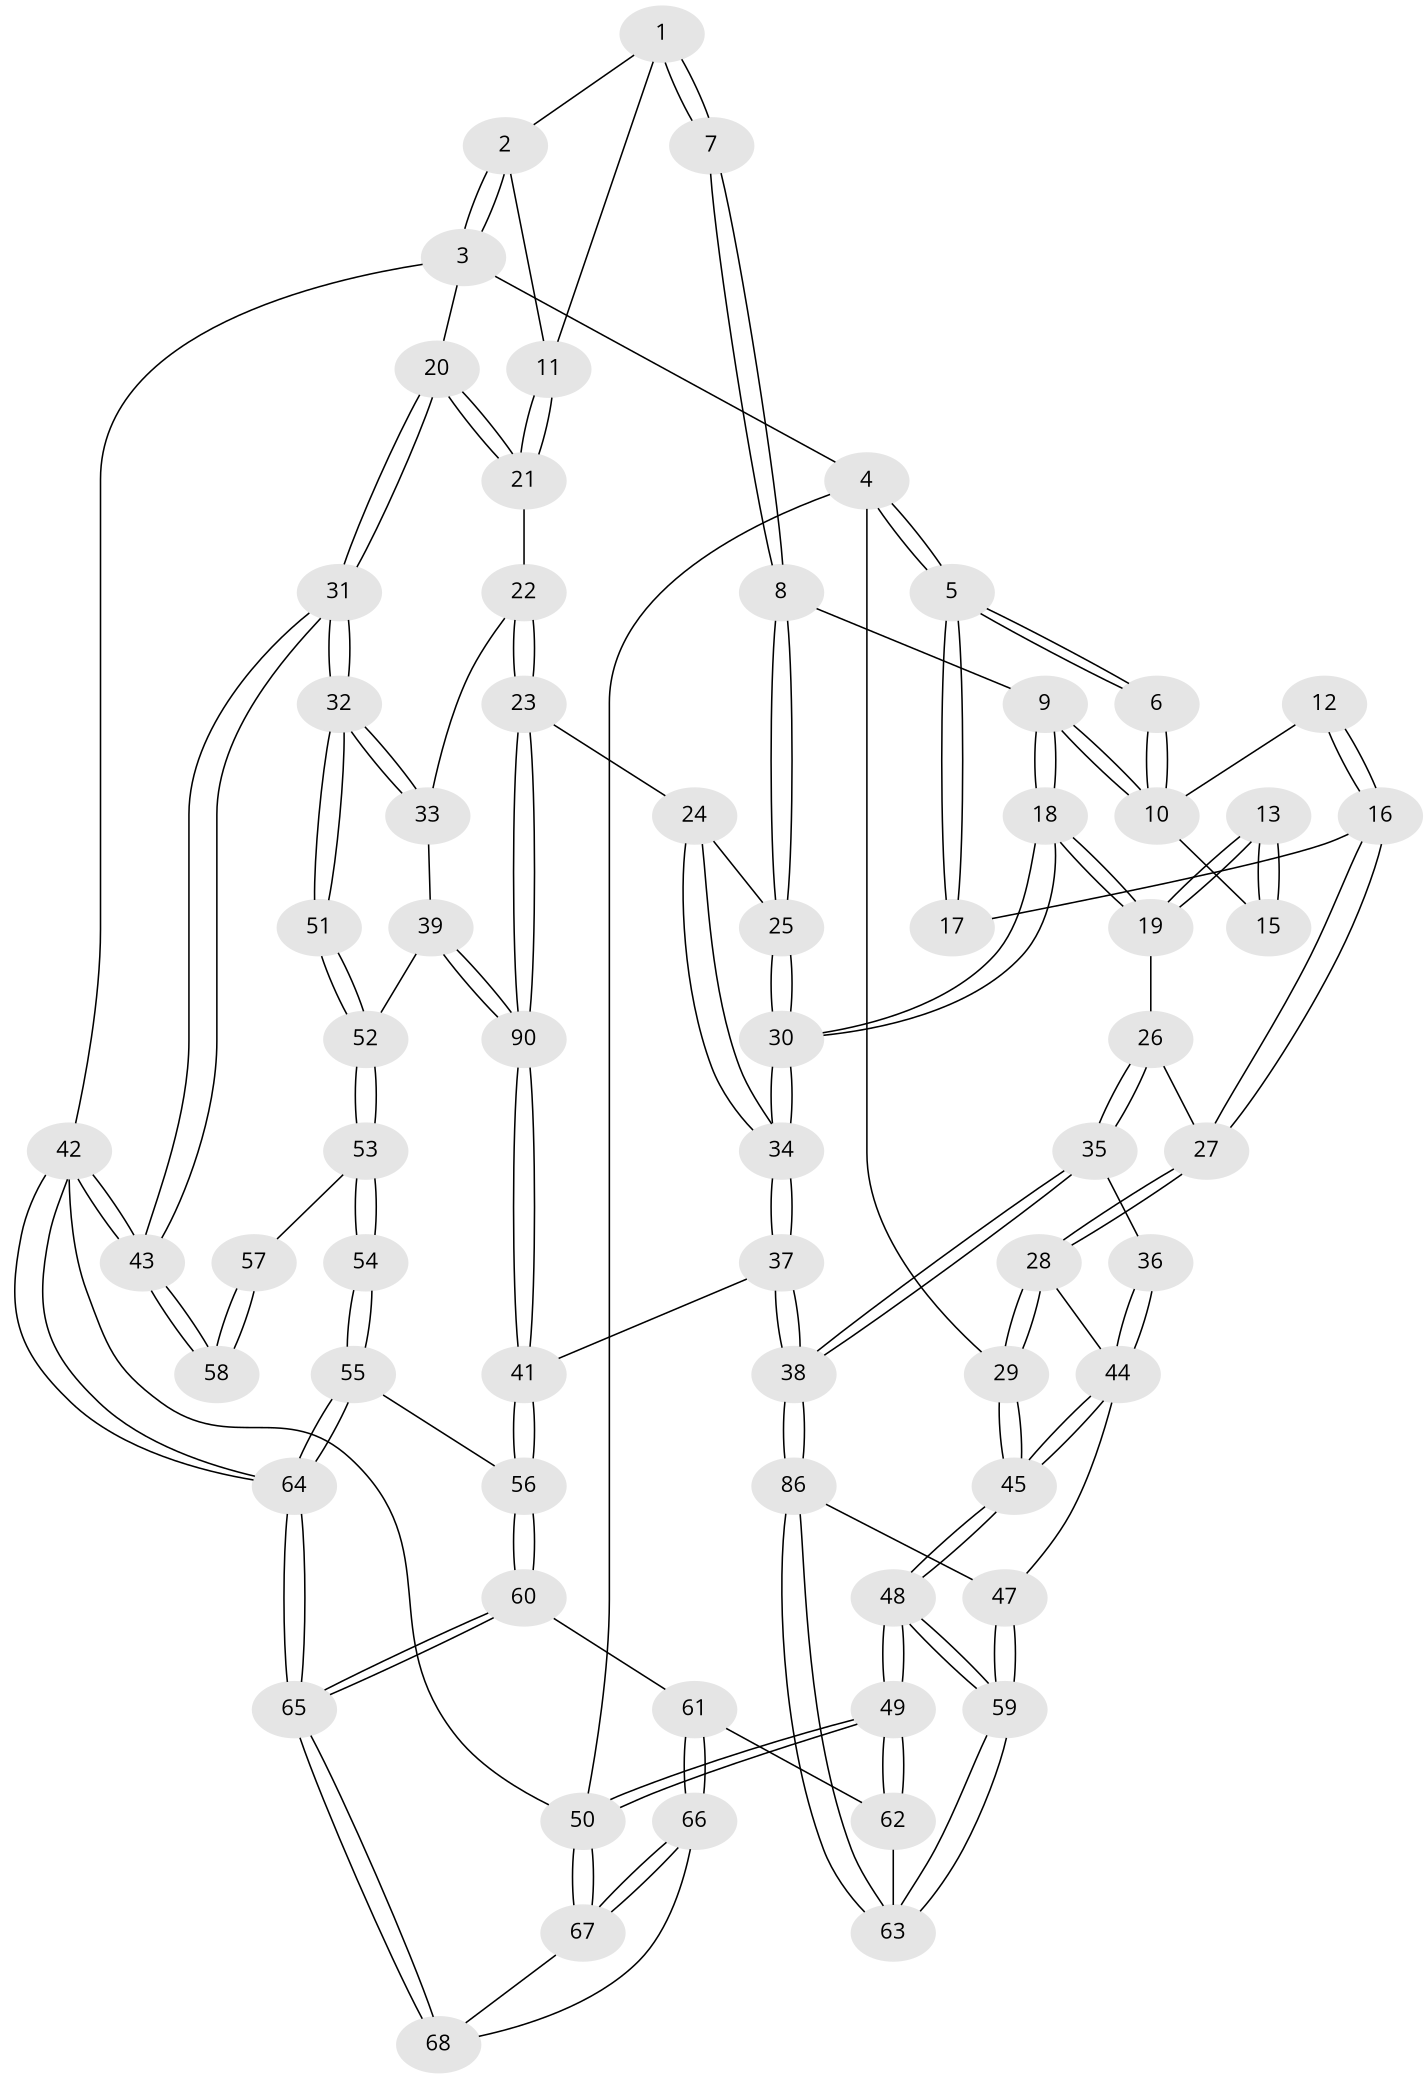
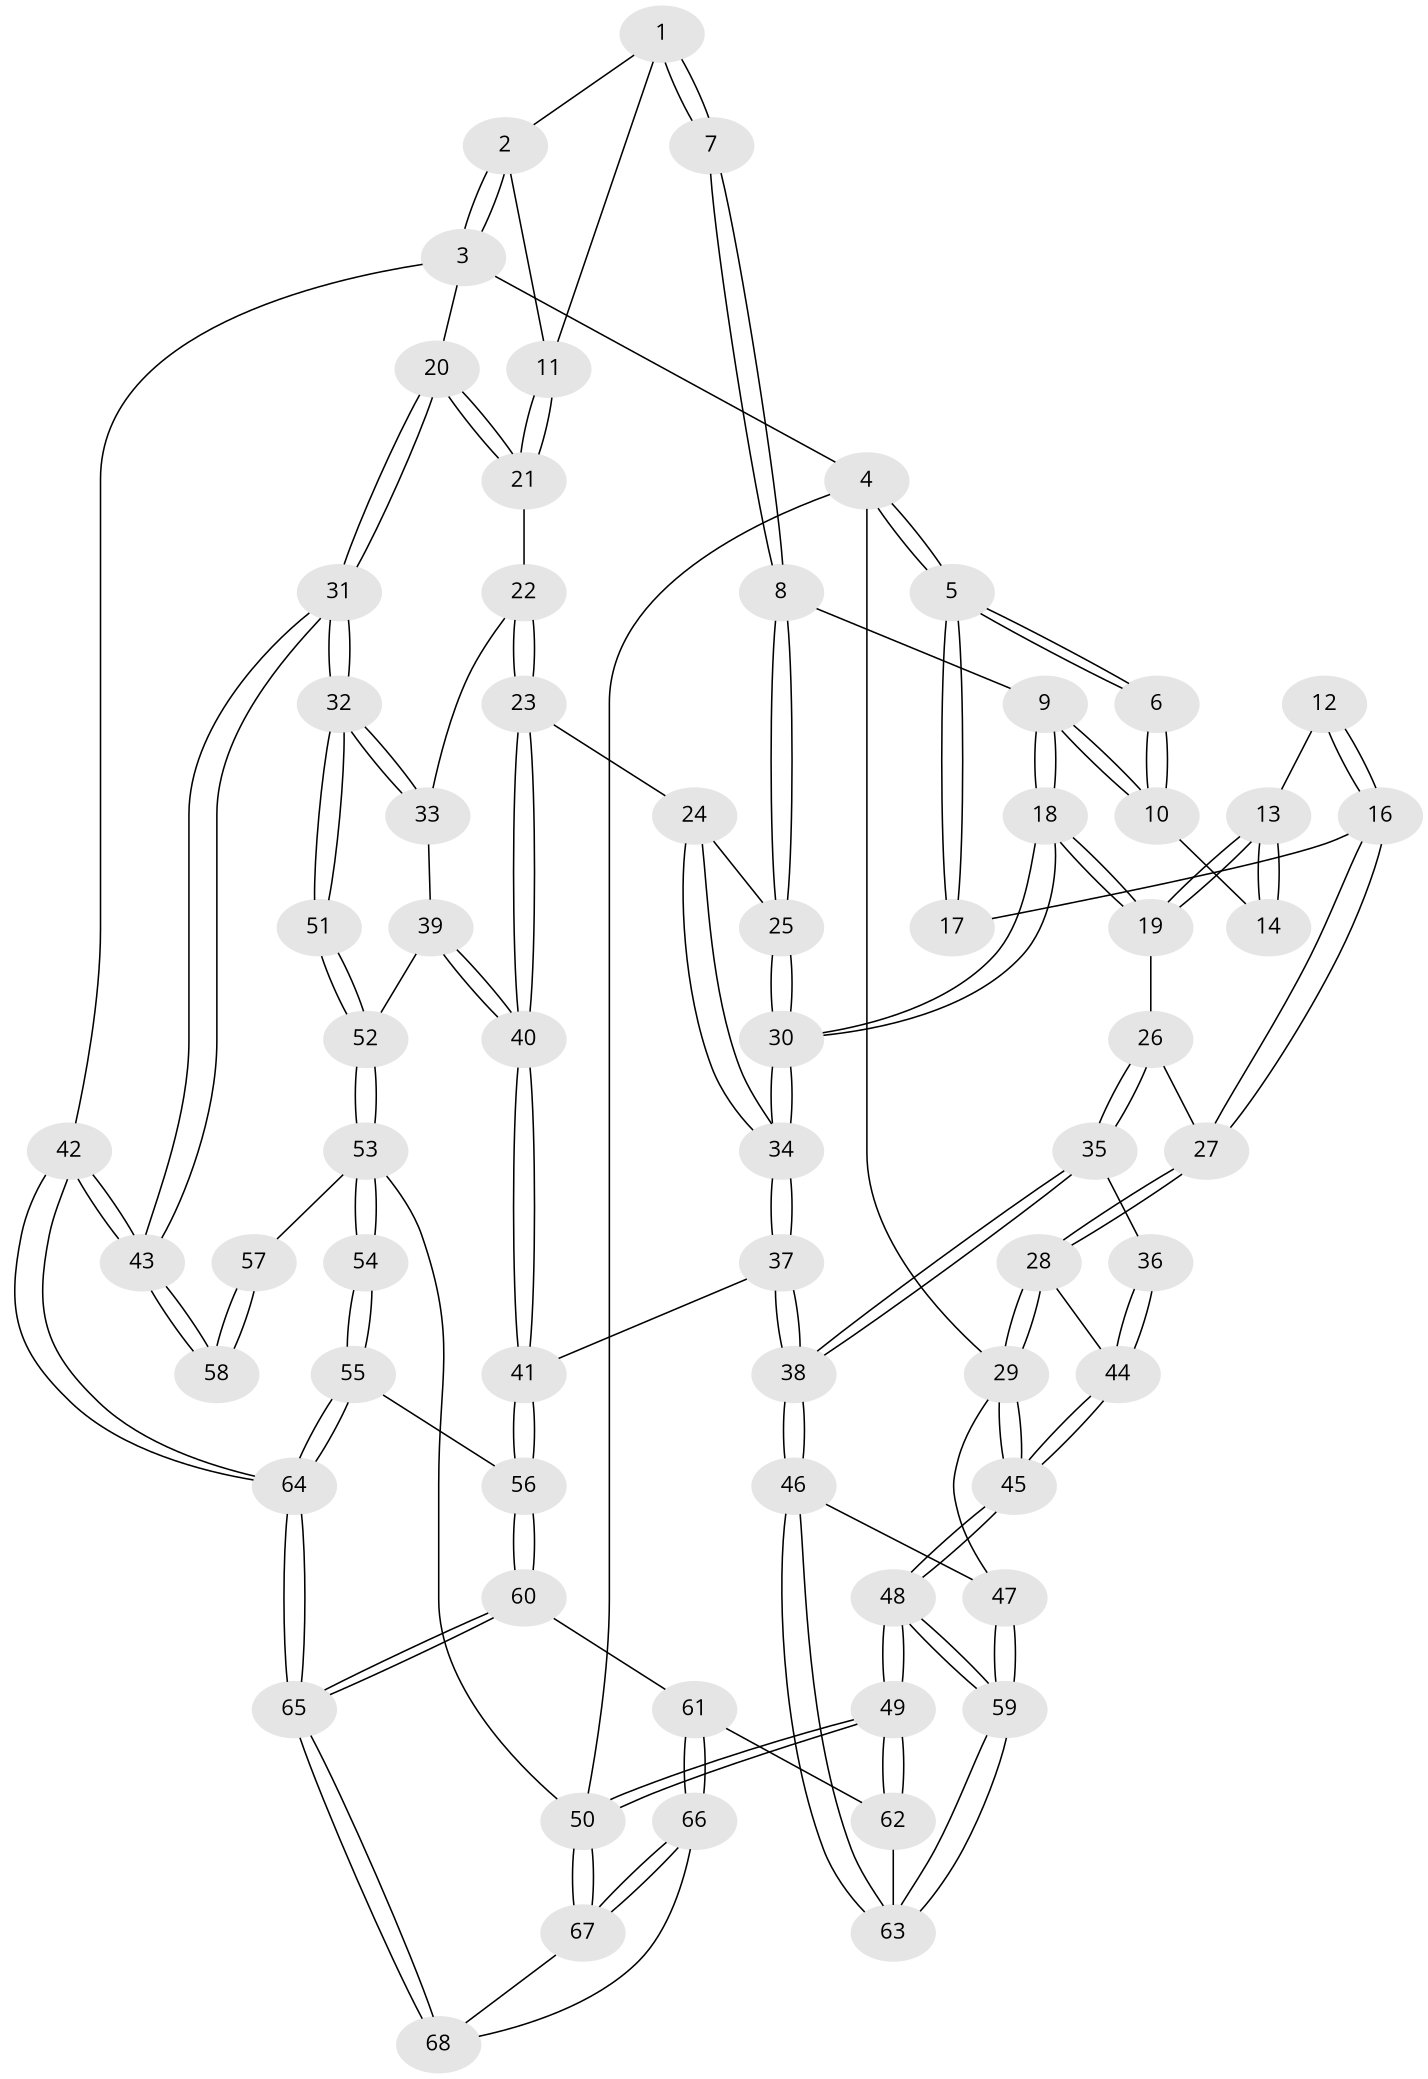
edge "12" -- "10": now "12" -- "13"
node "15": label "15" -> "14"
node "90": label "90" -> "40"
edge "42" -- "50": now "53" -- "50"
node "86": label "86" -> "46"
edge "44" -- "47": now "29" -- "47"
